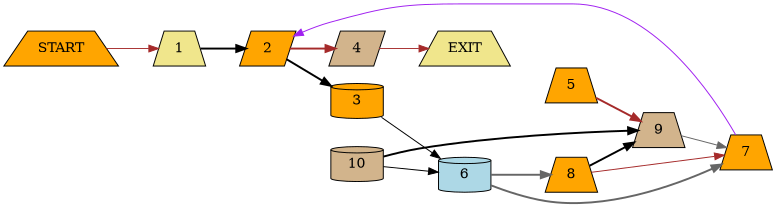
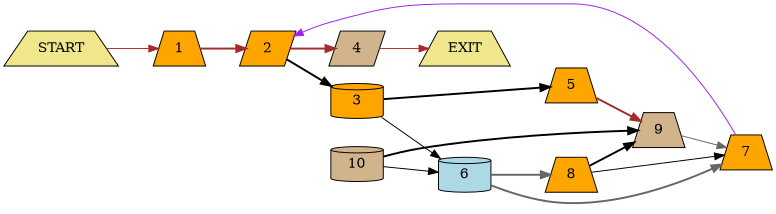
node "START": fillcolor orange -> khaki
node "1": fillcolor khaki -> orange
edge "1" -> "2": color black -> brown
edge "3" -> "5": added
edge "8" -> "7": color brown -> black
